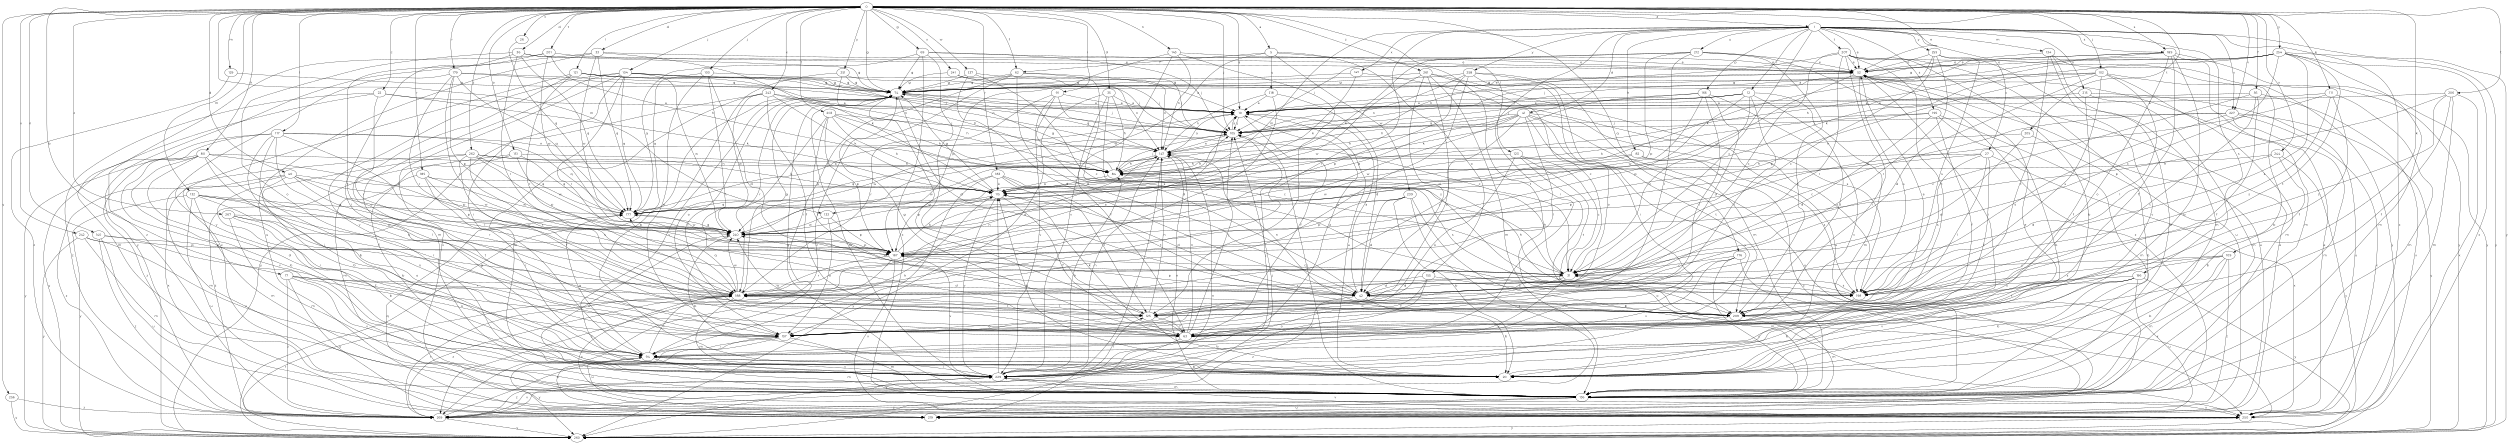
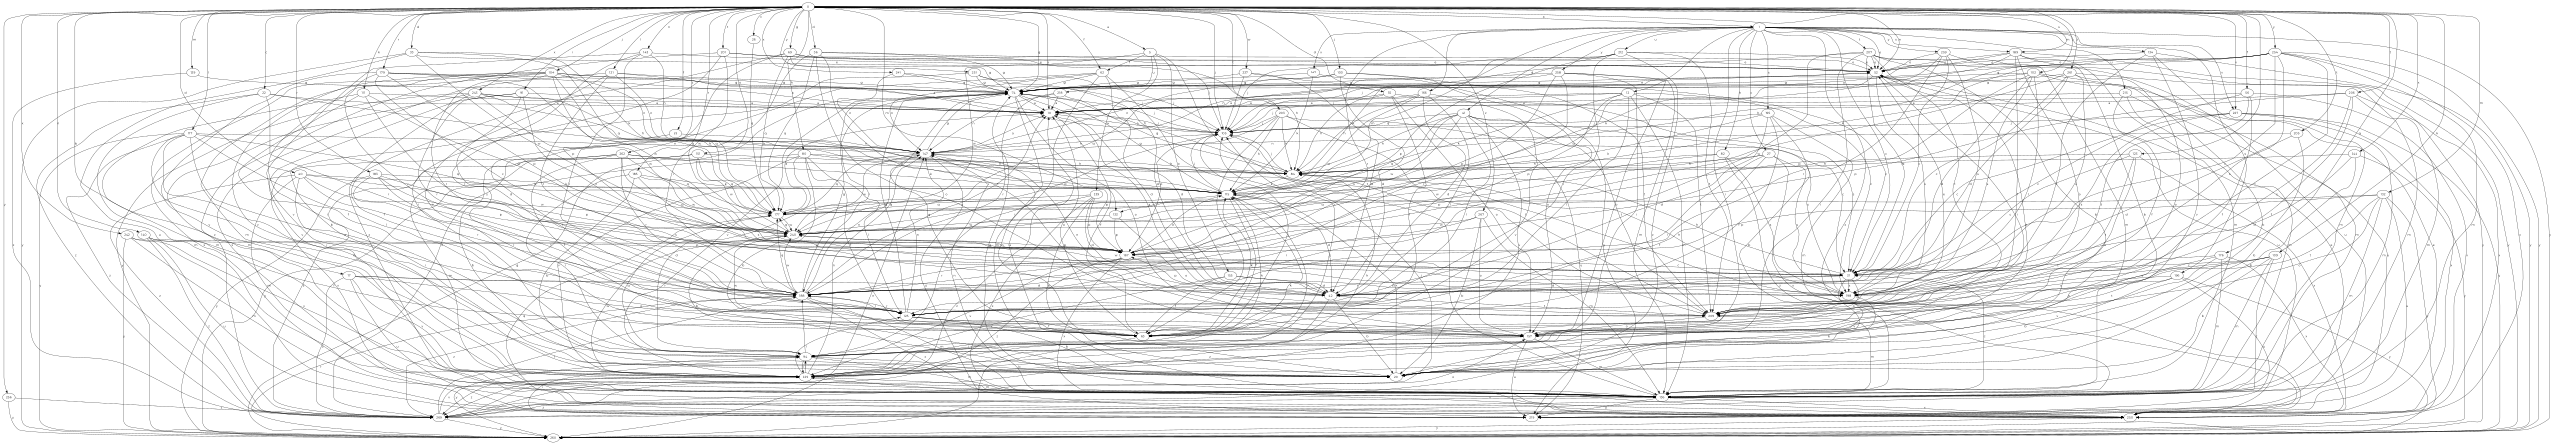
node "59": added
edge "196" -> "229": removed, label "v"
